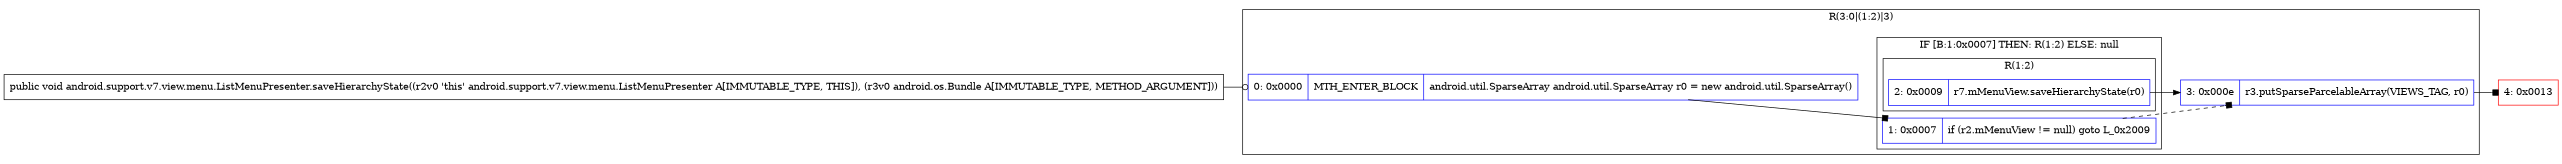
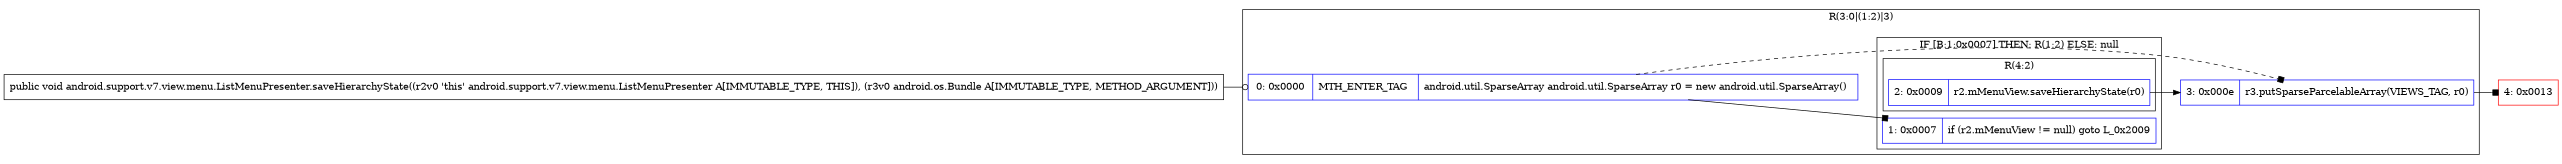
cluster "R(1:2)": label "R(1:2)" -> "R(4:2)"
node "0: 0x0000": text "MTH_ENTER_BLOCK" -> "MTH_ENTER_TAG"
node "2: 0x0009": text "r7.mMenuView.saveHierarchyState(r0)" -> "r2.mMenuView.saveHierarchyState(r0)"
edge "1: 0x0007" -> "3: 0x000e": now "0: 0x0000" -> "3: 0x000e"
